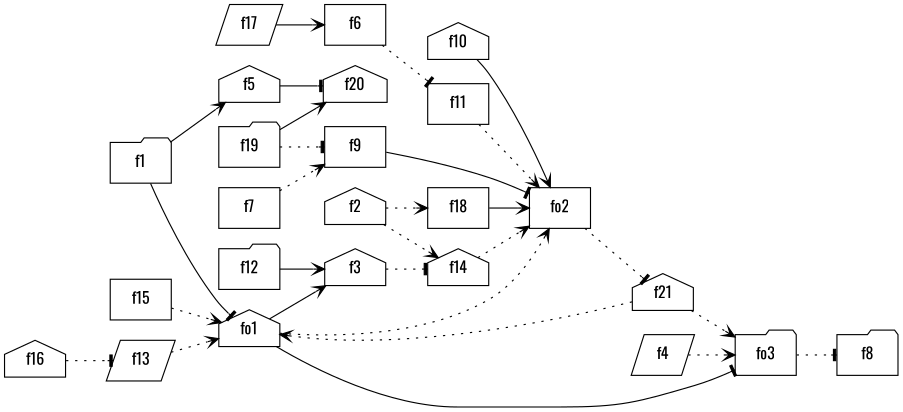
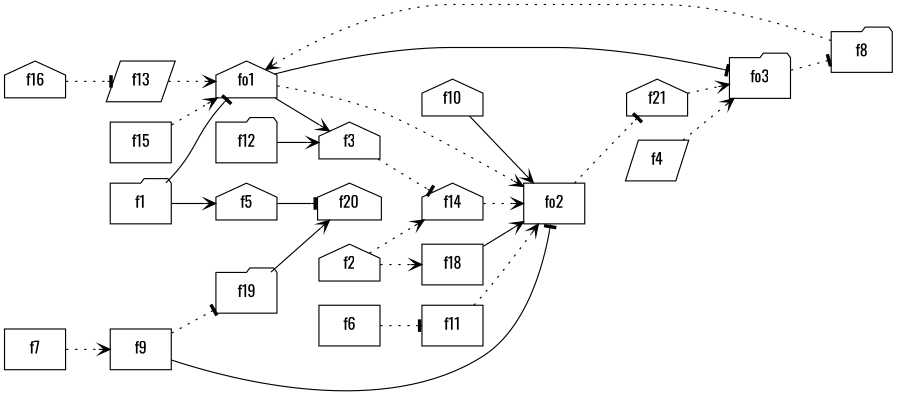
node "f17": removed
edge "f19" -> "f9": reversed
edge "f21" -> "fo1": now "f8" -> "fo1"
